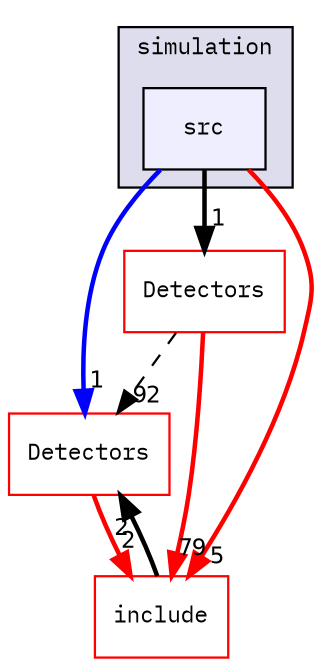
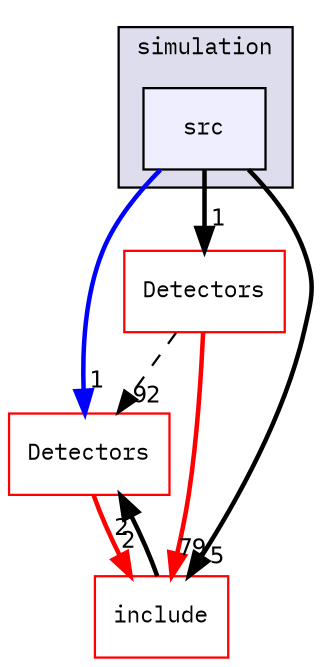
edge "src" -> "include": color red -> black
